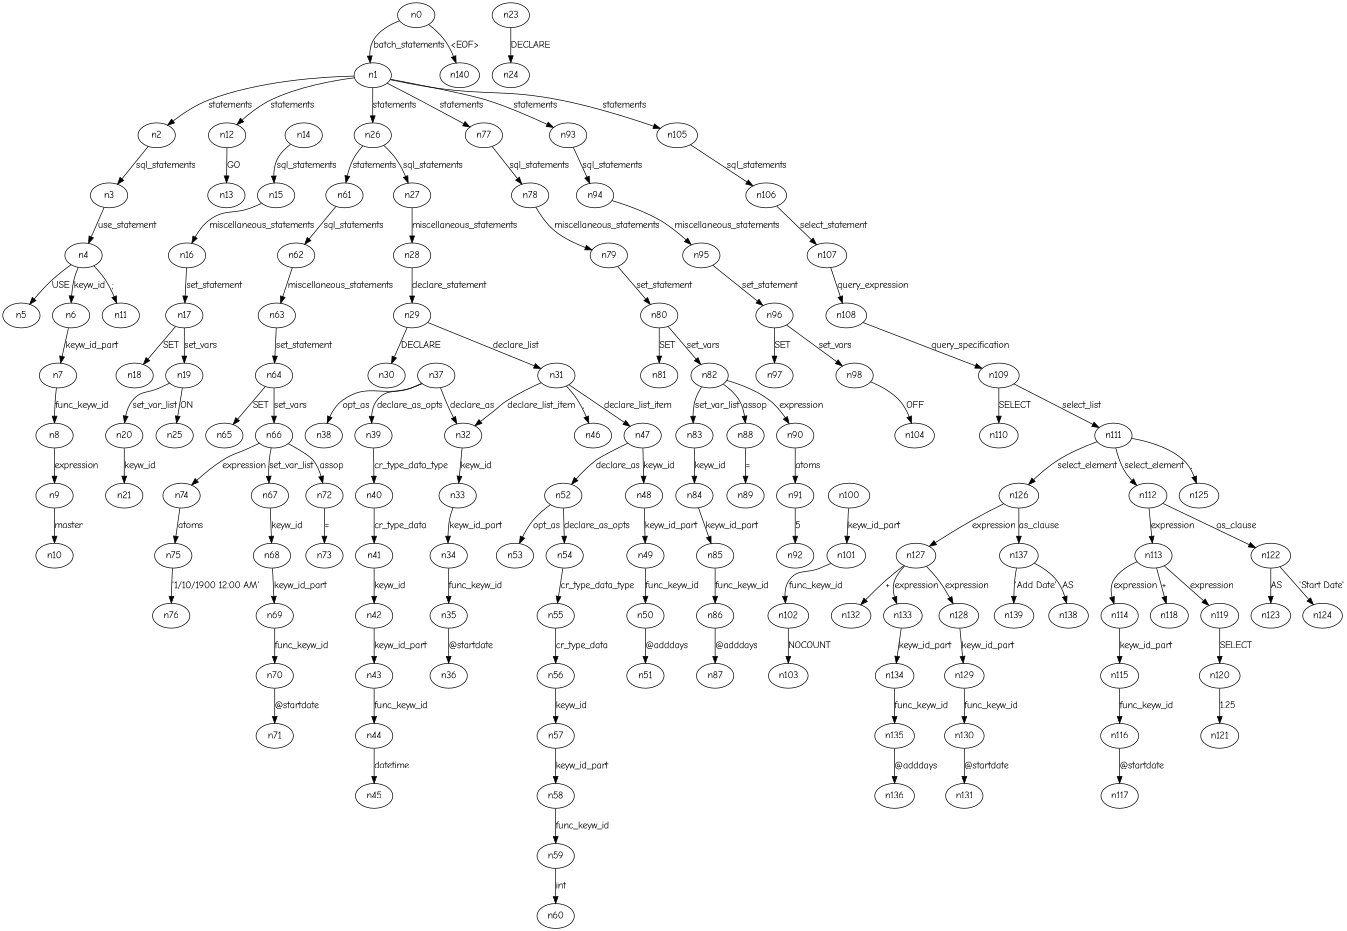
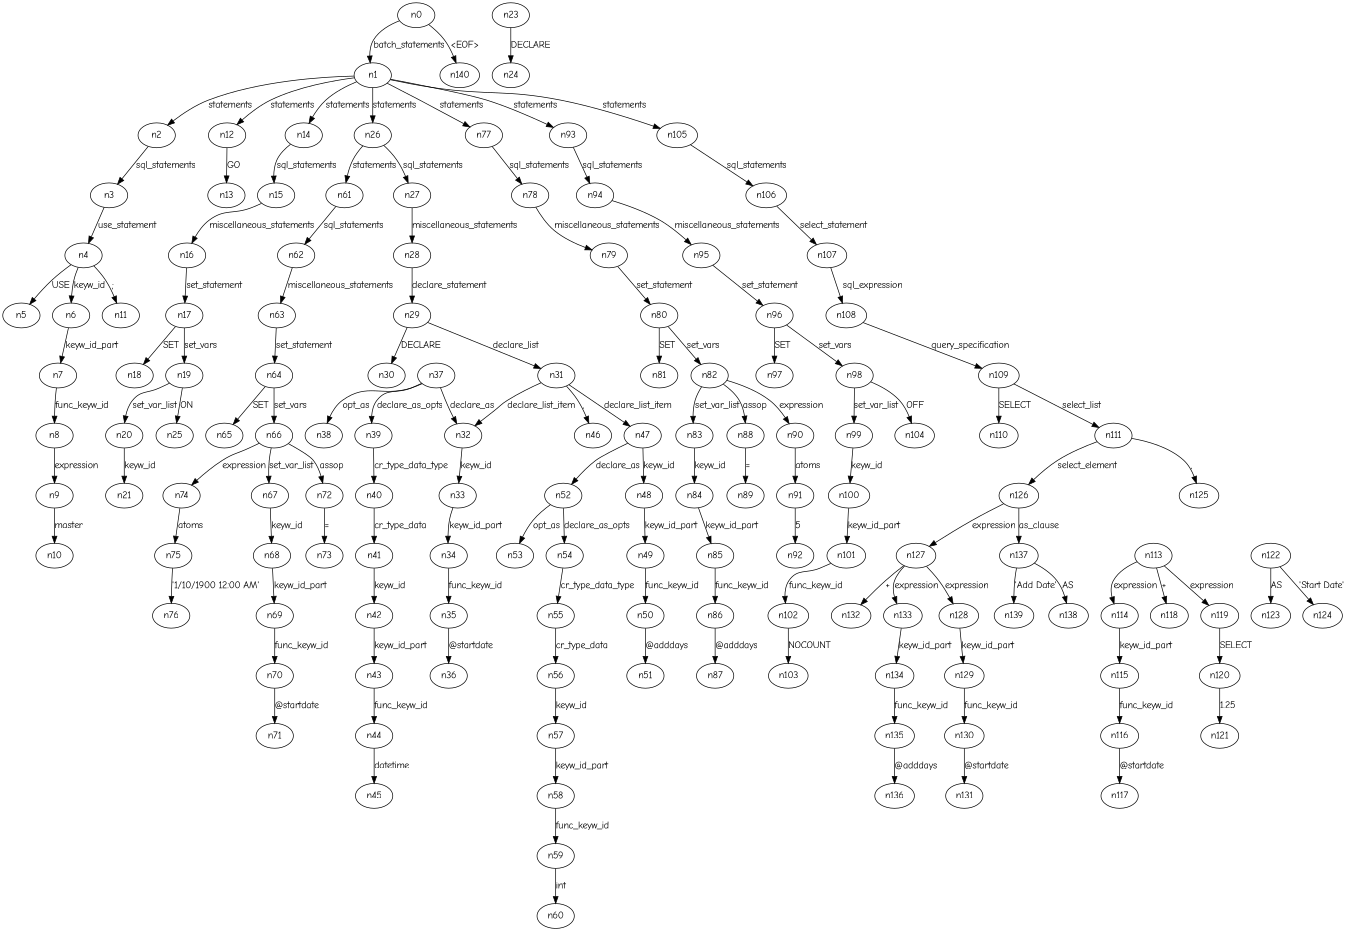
edge "n1" -> "n14": added, label "statements"
edge "n107" -> "n108": label "query_expression" -> "sql_expression"
node "n99": added
node "n112": removed
